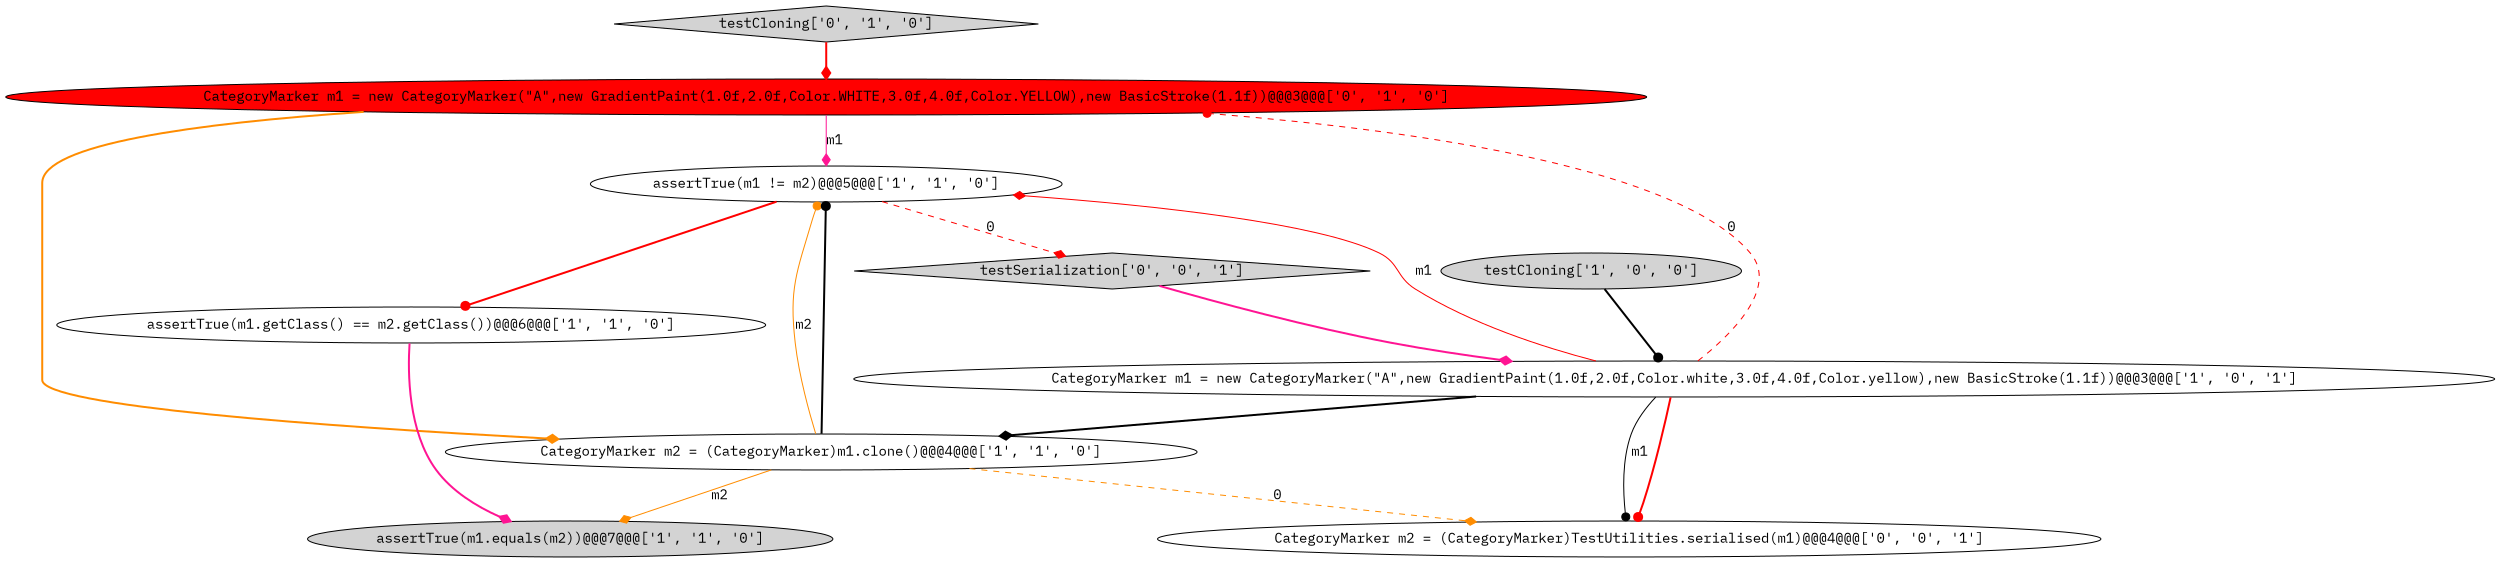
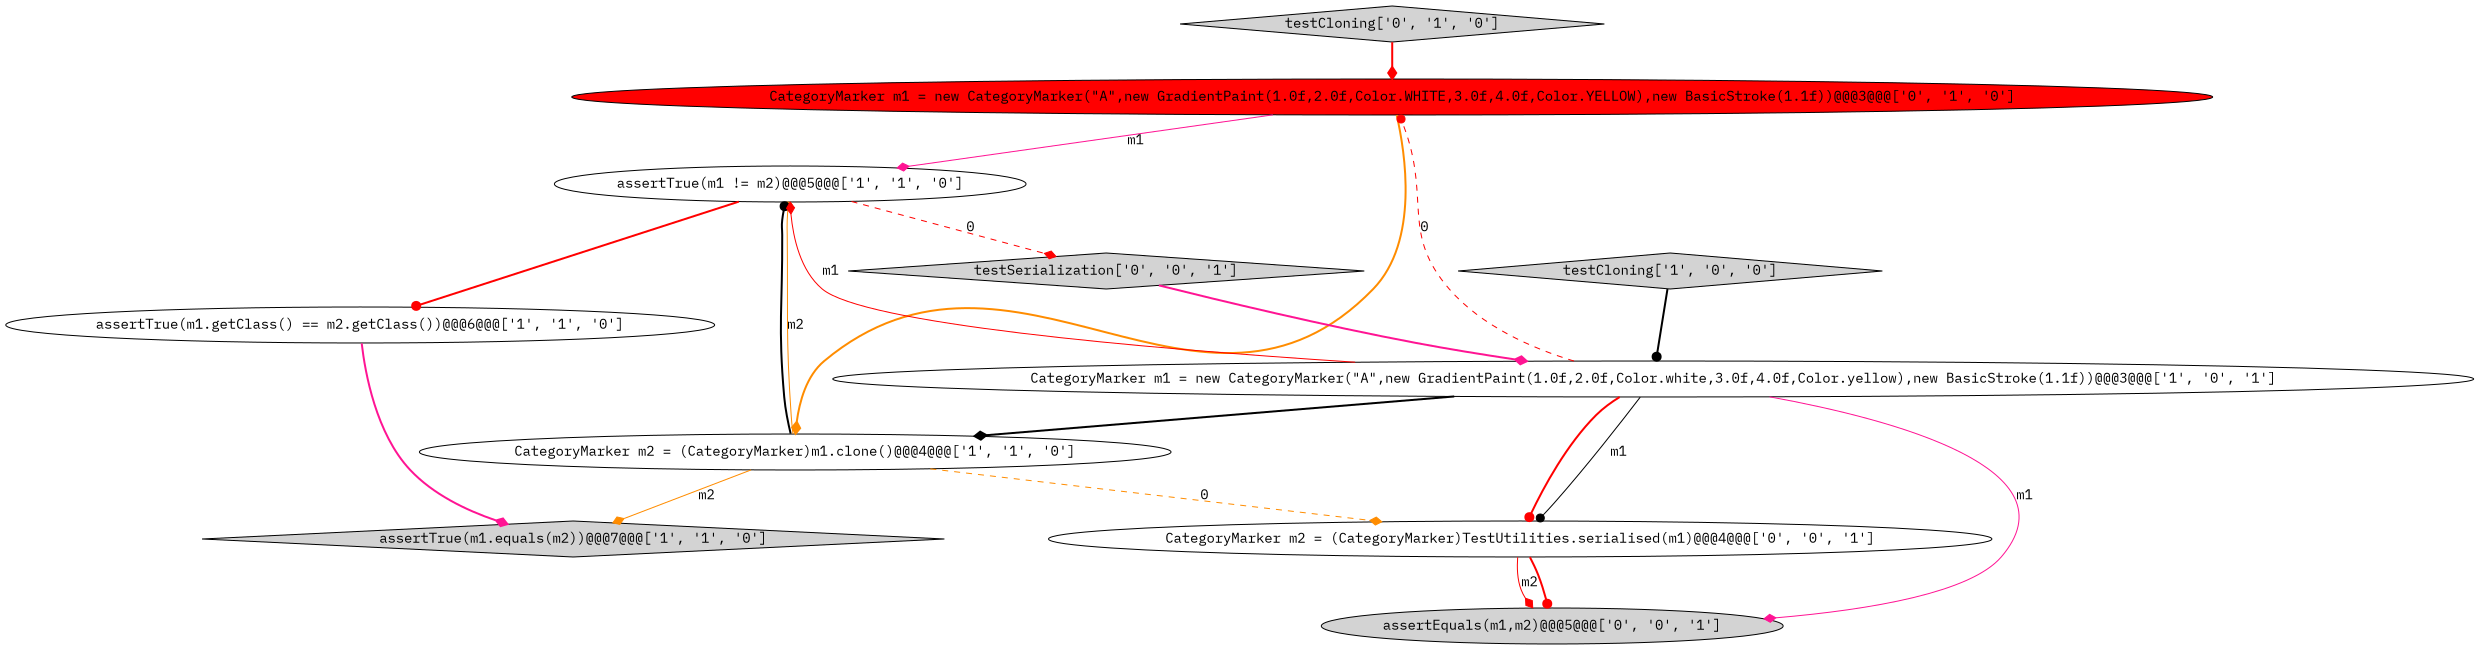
node "testCloning['1', '0', '0']": shape ellipse -> diamond
node "assertTrue(m1.equals(m2))@@@7@@@['1', '1', '0']": shape ellipse -> diamond
node "assertEquals(m1,m2)@@@5@@@['0', '0', '1']": added
